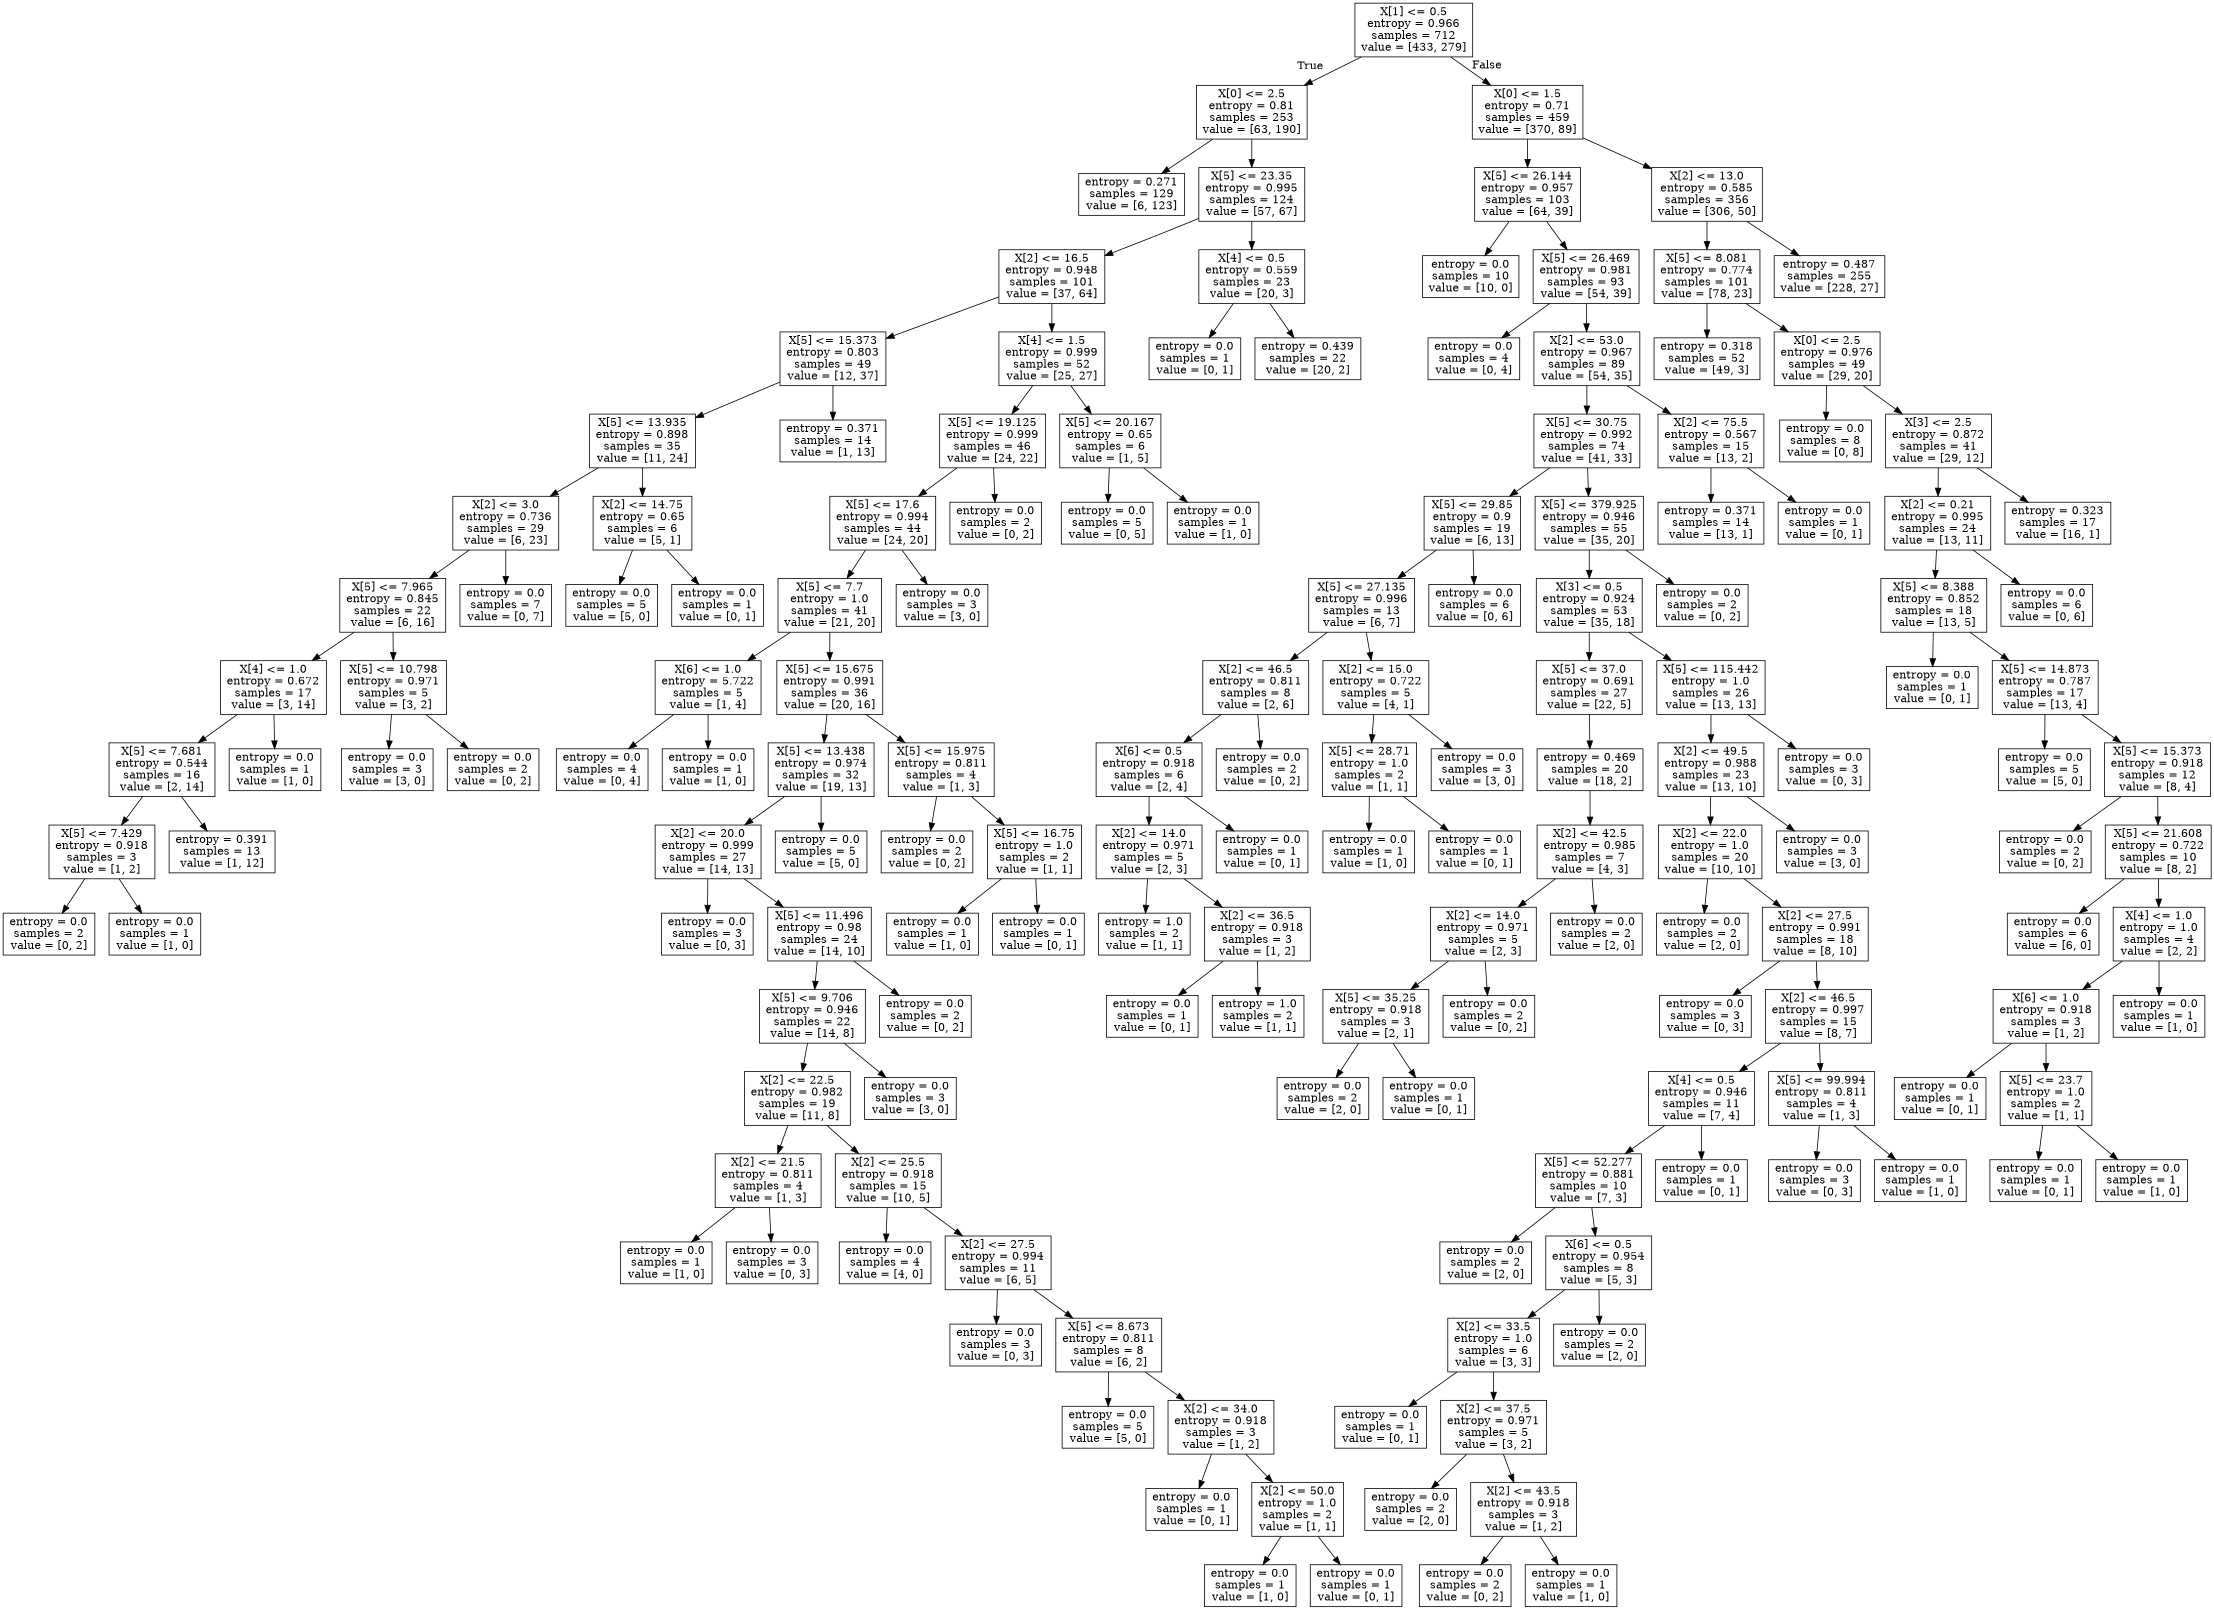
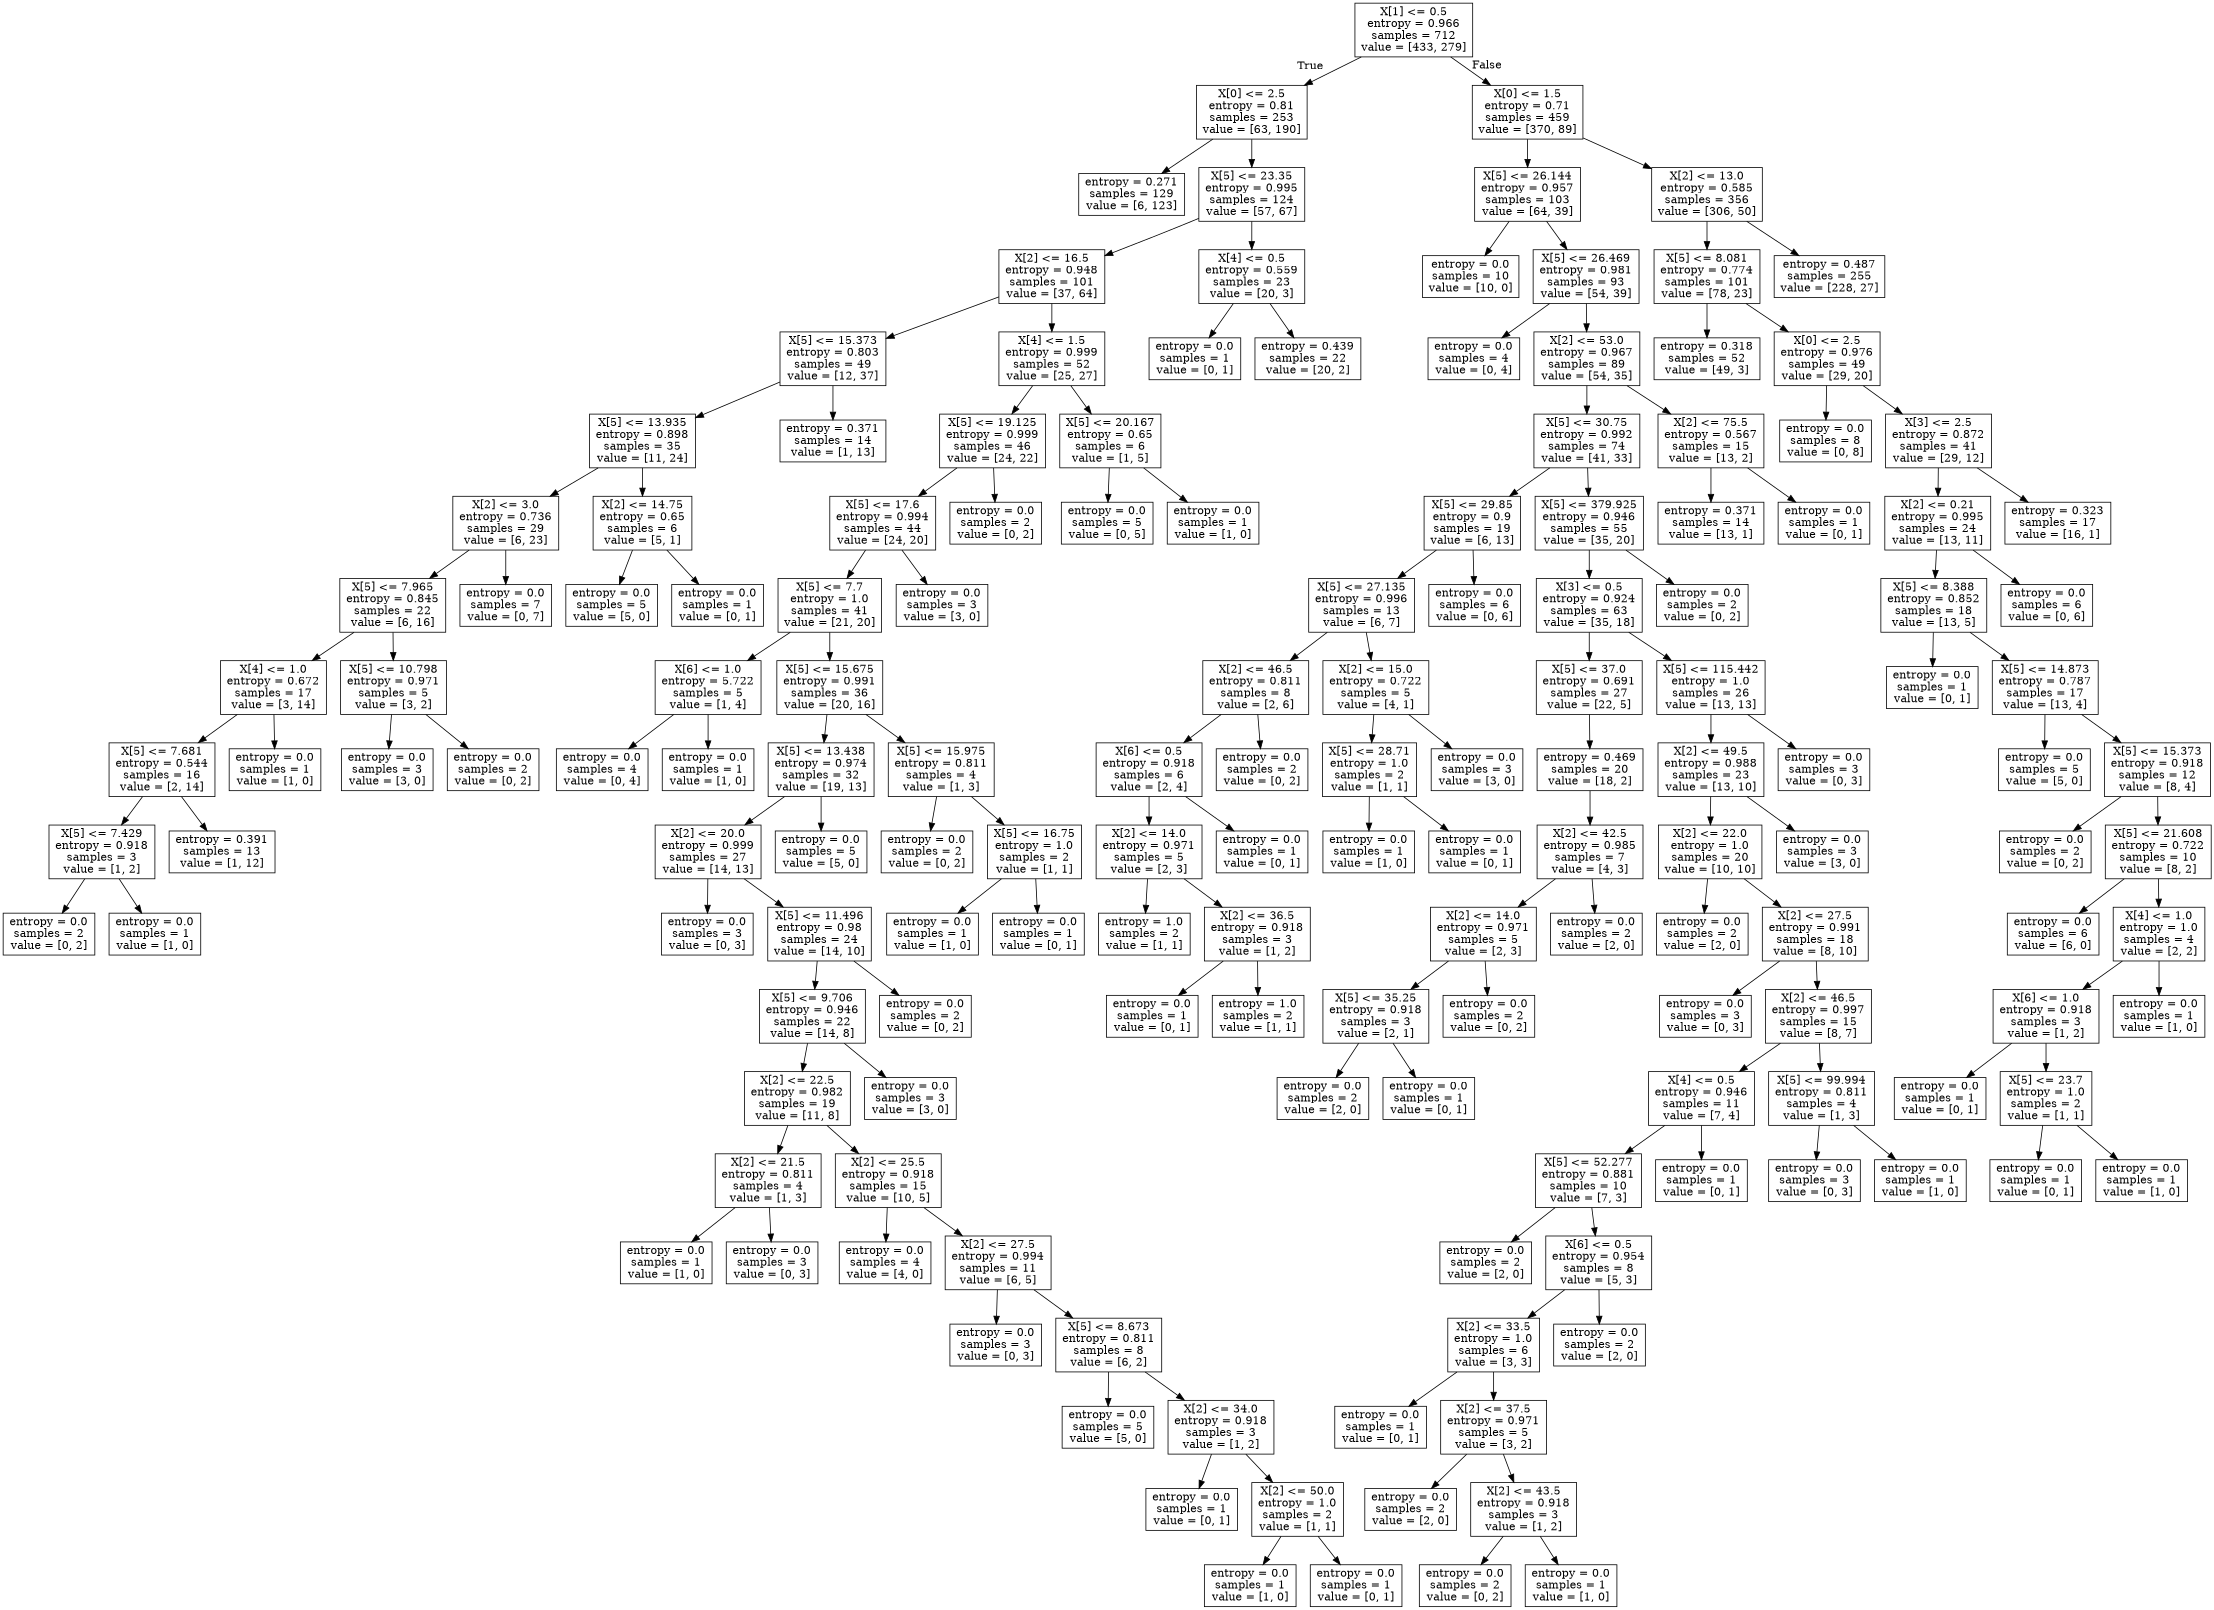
node "X[3] <= 0.5 entropy = 0.924 samples = 53 value = [35, 18]": label "X[3] <= 0.5 entropy = 0.924 samples = 53 value = [35, 18]" -> "X[3] <= 0.5 entropy = 0.924 samples = 63 value = [35, 18]"
